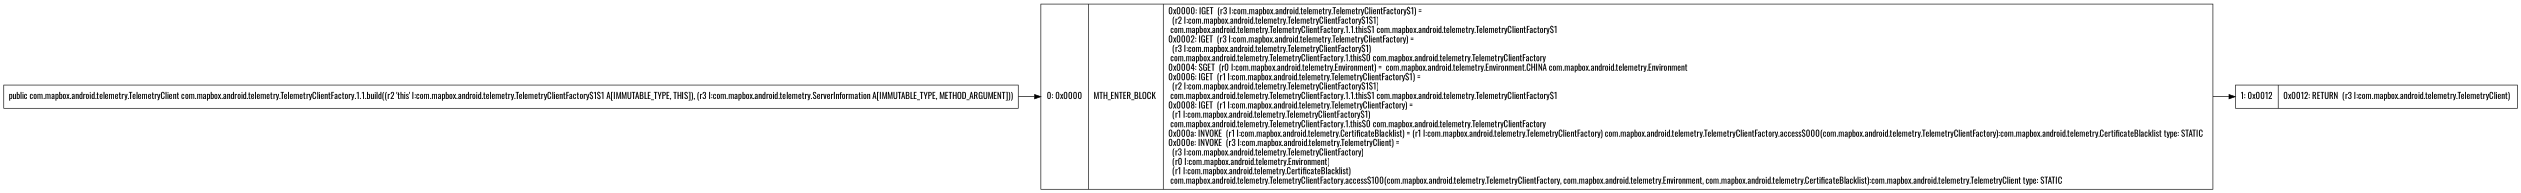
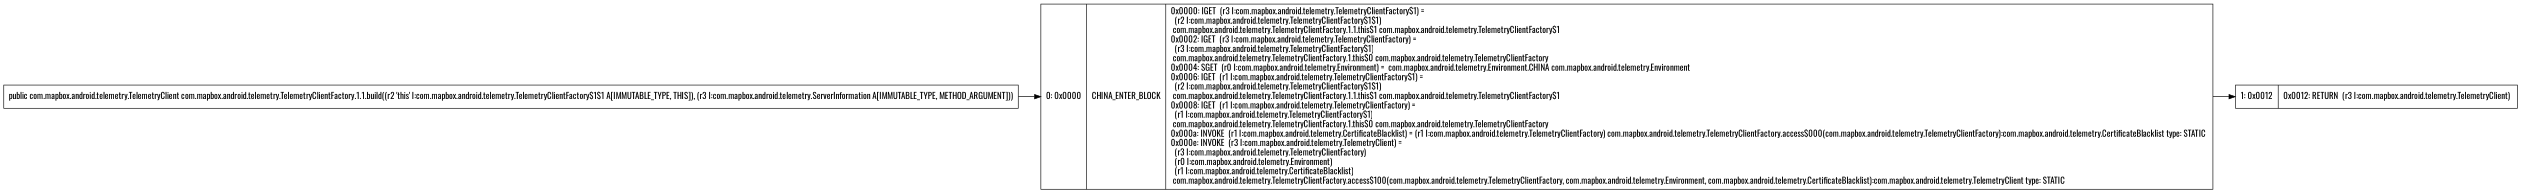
node "0: 0x0000": text "MTH_ENTER_BLOCK" -> "CHINA_ENTER_BLOCK"
